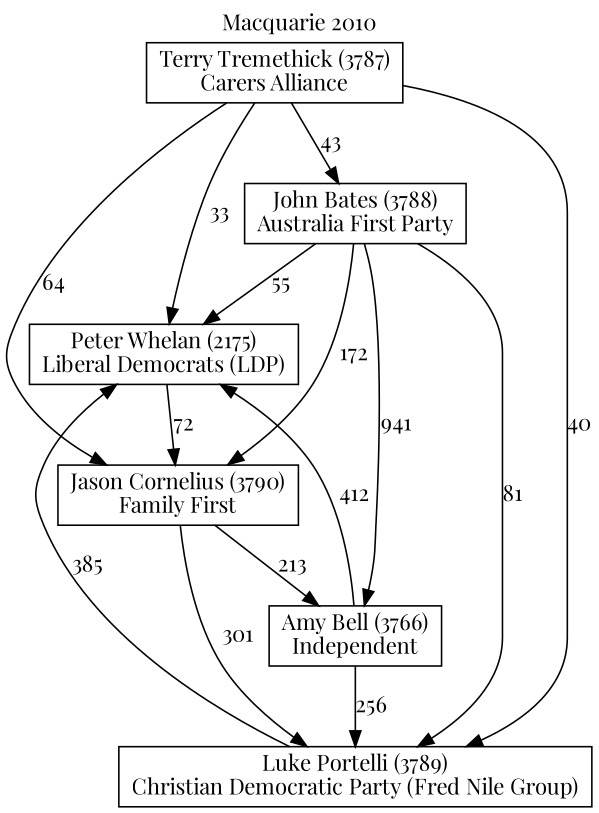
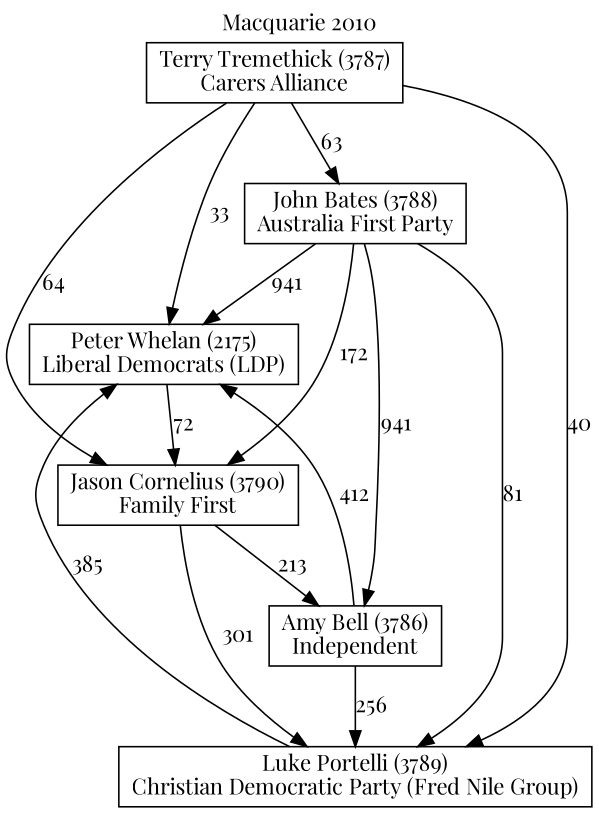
edge "Terry Tremethick (3787) Carers Alliance" -> "John Bates (3788) Australia First Party": label "43" -> "63"
edge "John Bates (3788) Australia First Party" -> "Peter Whelan (2175) Liberal Democrats (LDP)": label "55" -> "941"
node "Amy Bell (3766) Independent": label "Amy Bell (3766) Independent" -> "Amy Bell (3786) Independent"
